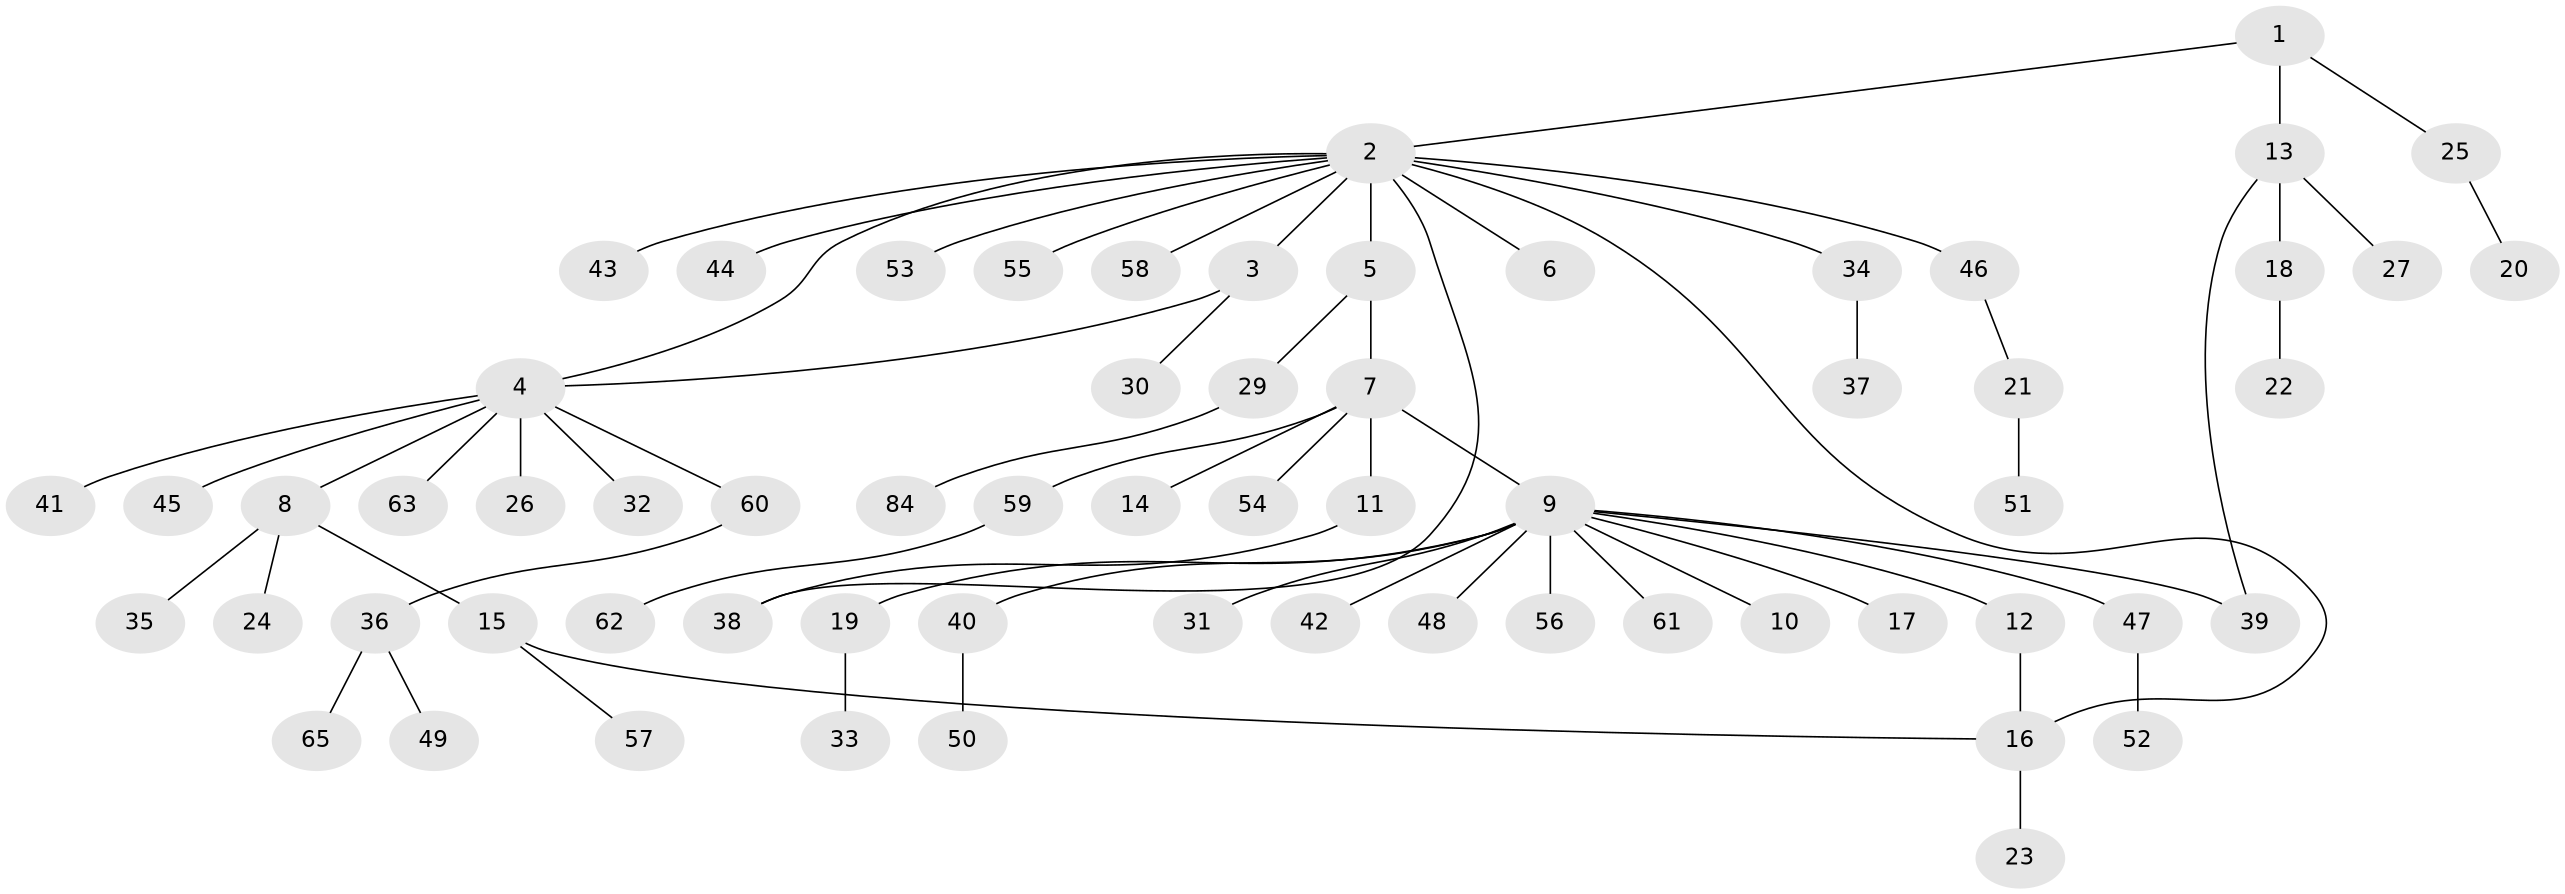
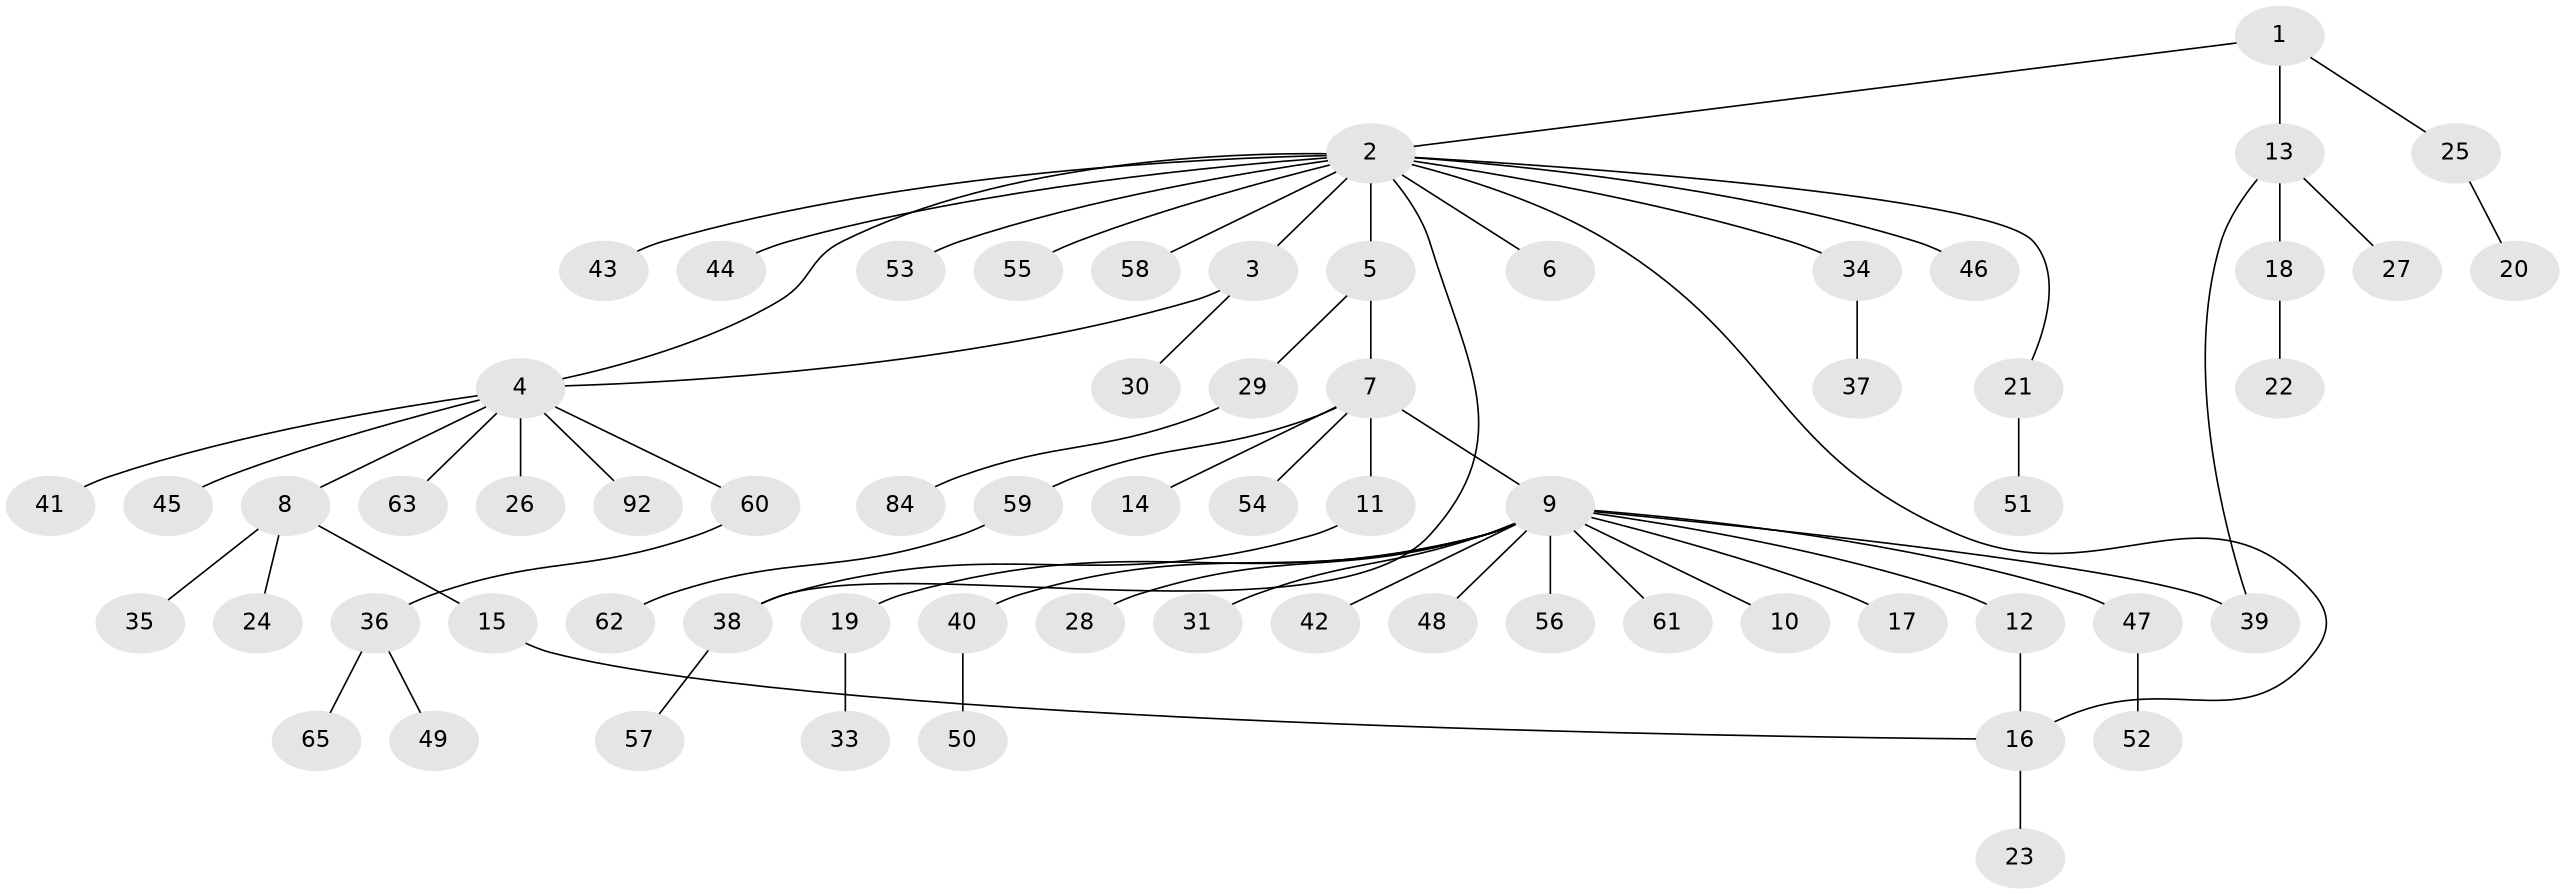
edge "46" -- "21": now "2" -- "21"
node "32": label "32" -> "92"
node "28": added
edge "15" -- "57": now "38" -- "57"
